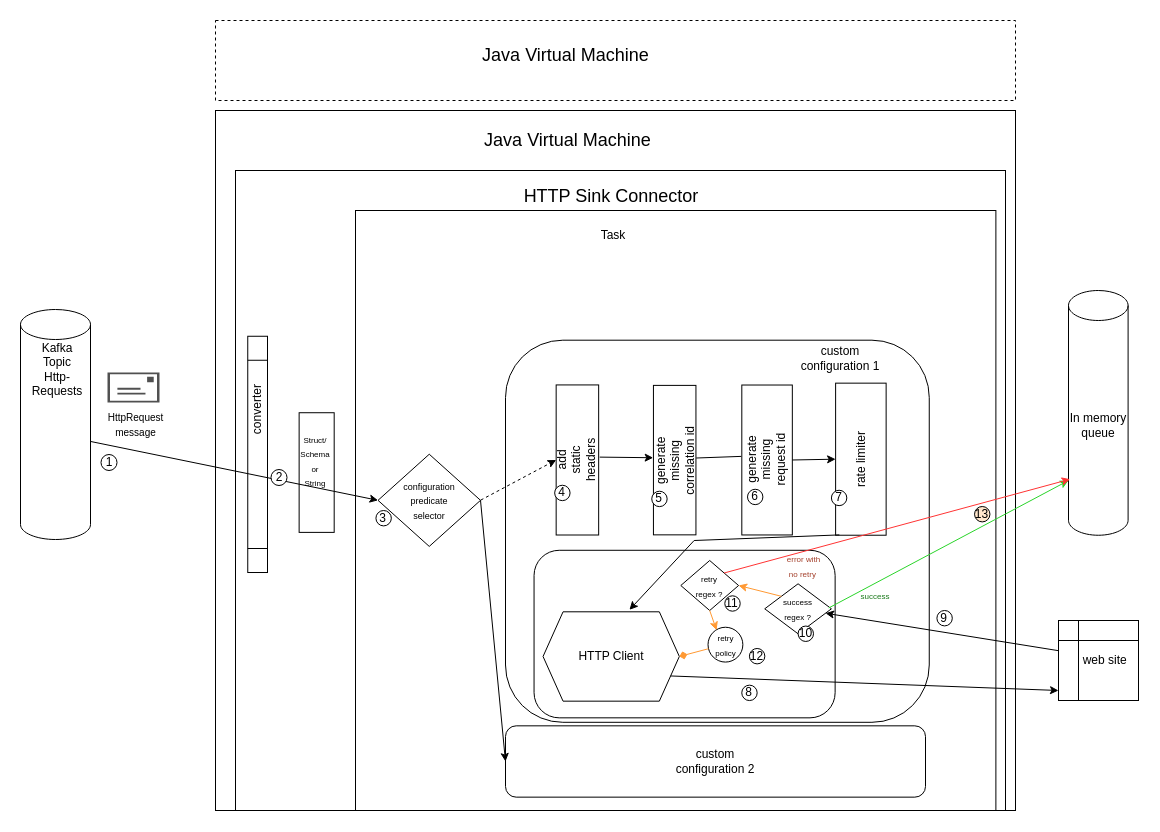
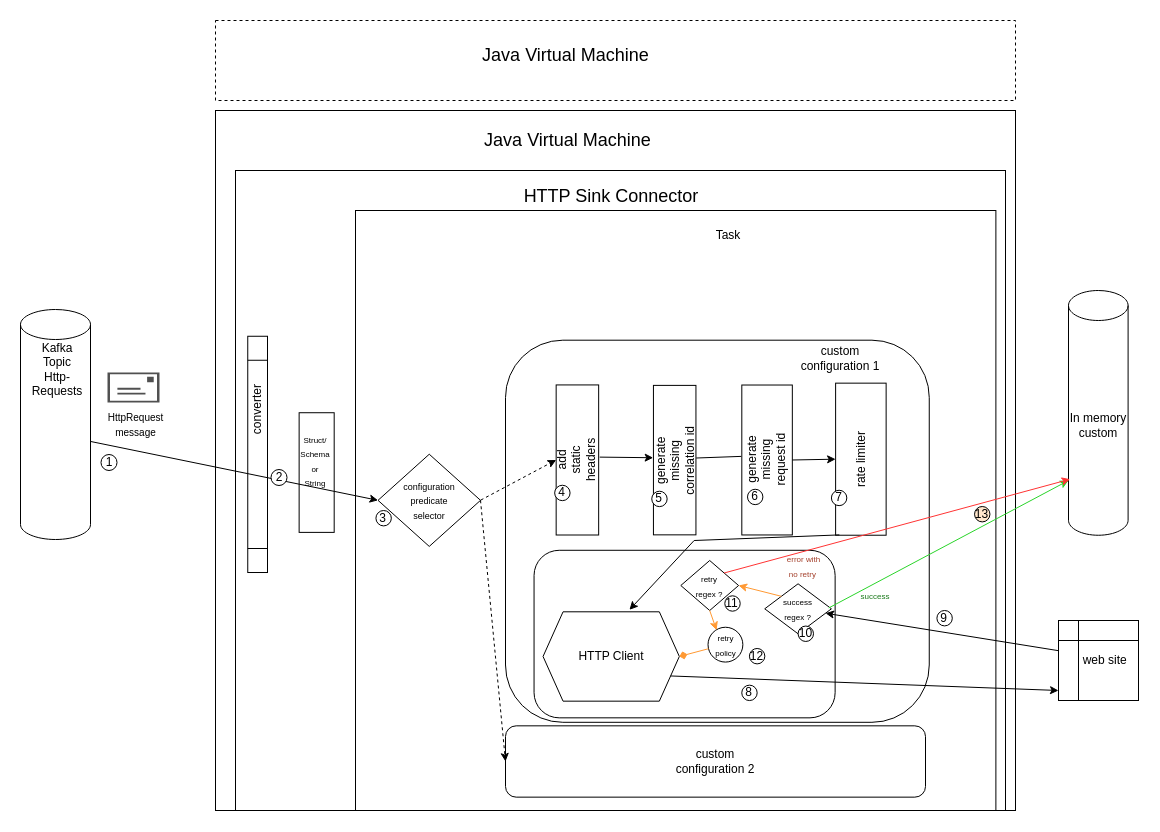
node "Task": moved (613, 236) -> (728, 236)
node "In memory queue": label "In memory queue" -> "In memory custom"
edge "configuration predicate selector" -> "custom configuration 2": style solid -> dashed
